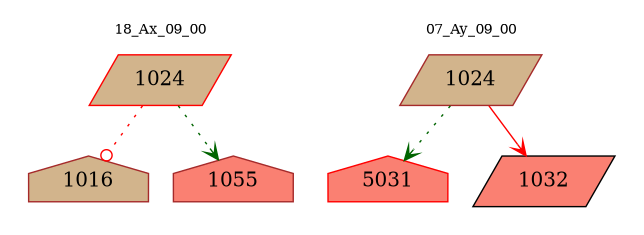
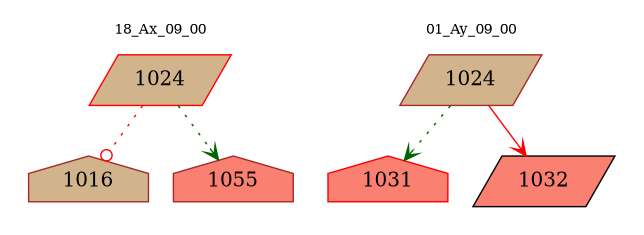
cluster "07_Ay_09_00": label "07_Ay_09_00" -> "01_Ay_09_00"
node "5031": label "5031" -> "1031"
